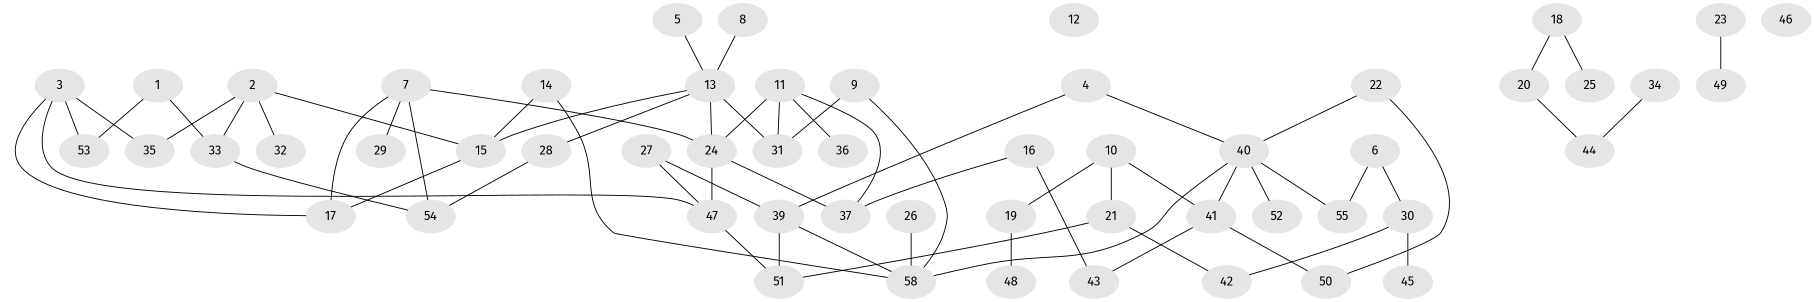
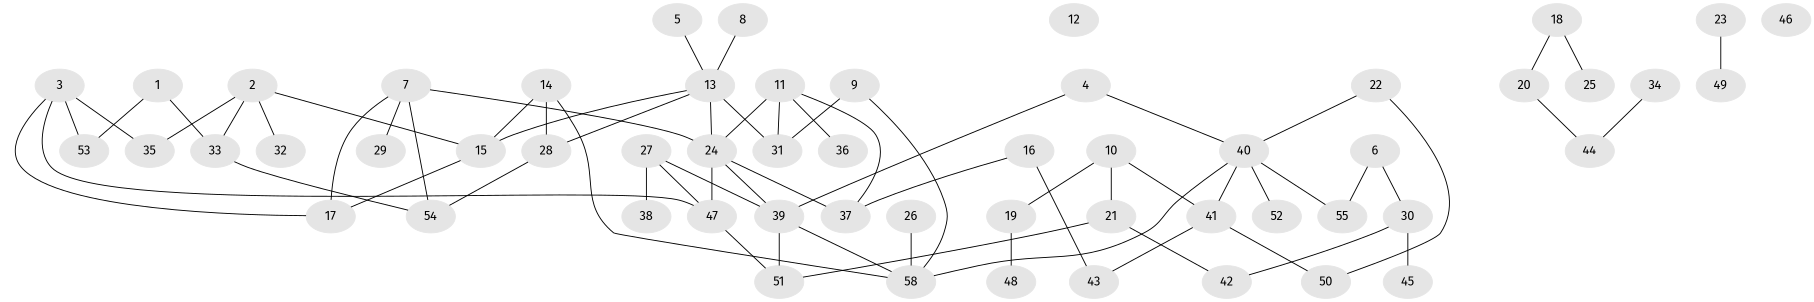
edge "14" -- "28": added
edge "24" -- "39": added
node "38": added
